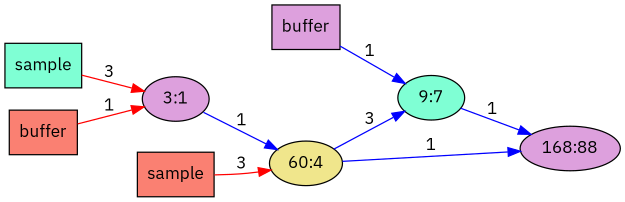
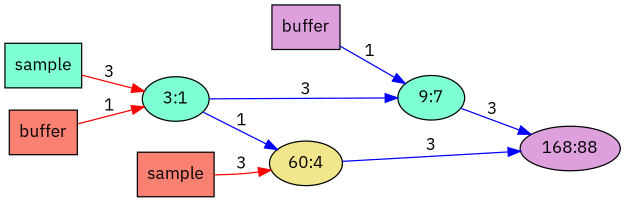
node "3:1": fillcolor plum -> aquamarine
edge "9:7" -> "168:88": label "1" -> "3"
edge "60:4" -> "9:7": now "3:1" -> "9:7"
edge "60:4" -> "168:88": label "1" -> "3"
